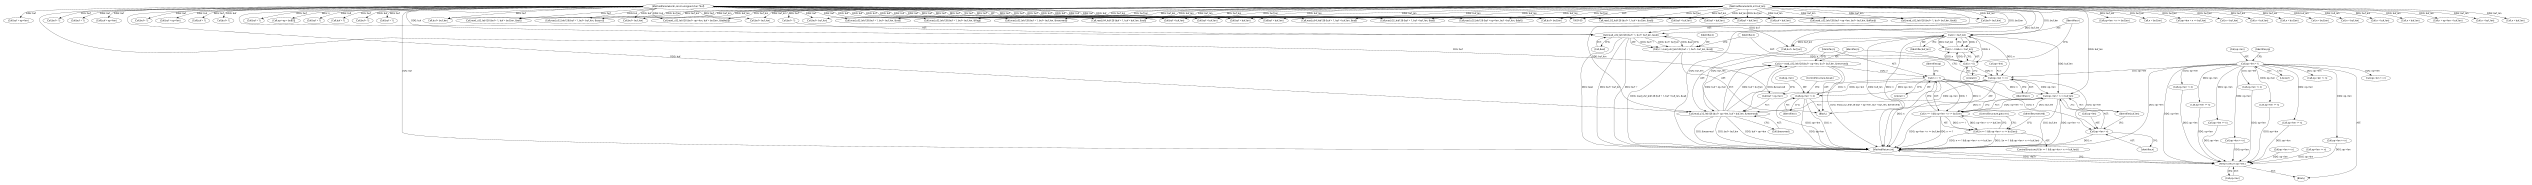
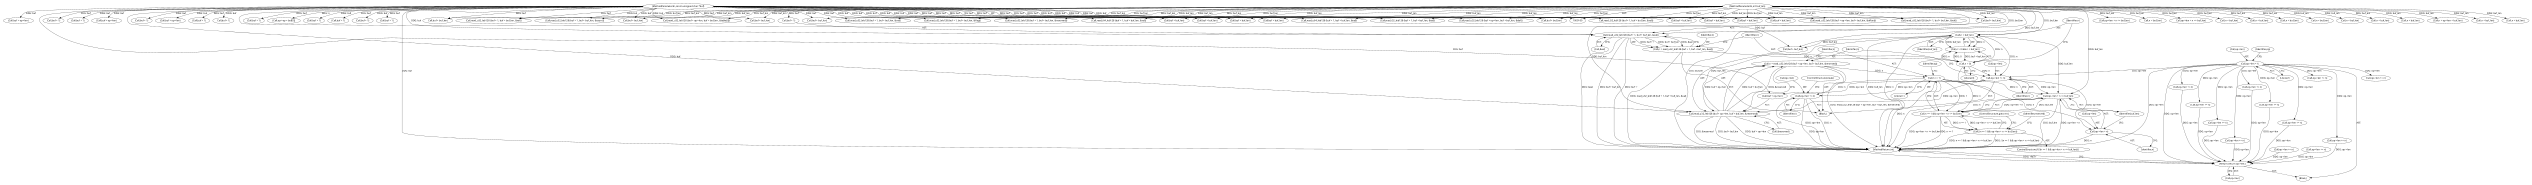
edge "(Call,n > 0 && n < buf_len)" -> "(Call,n > 0)": label "CFG: " -> "DDG: buf + buf_len"
